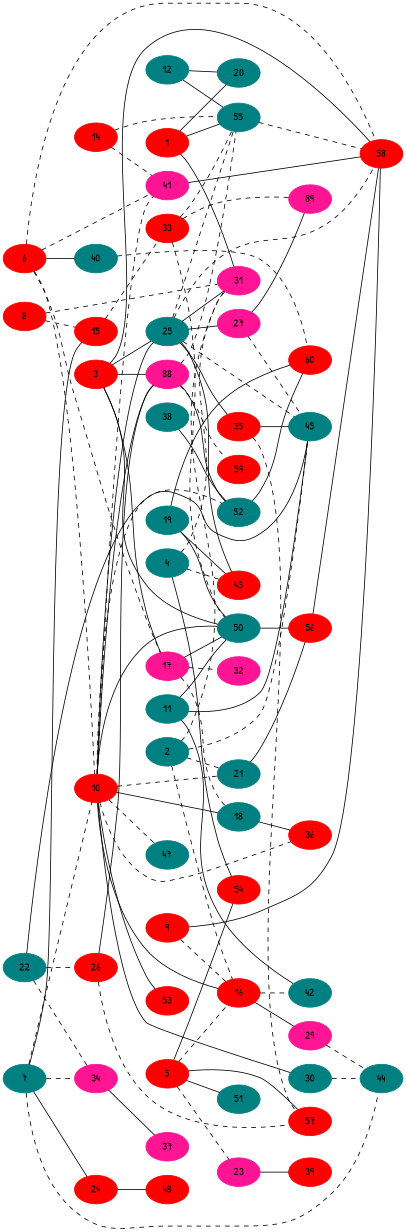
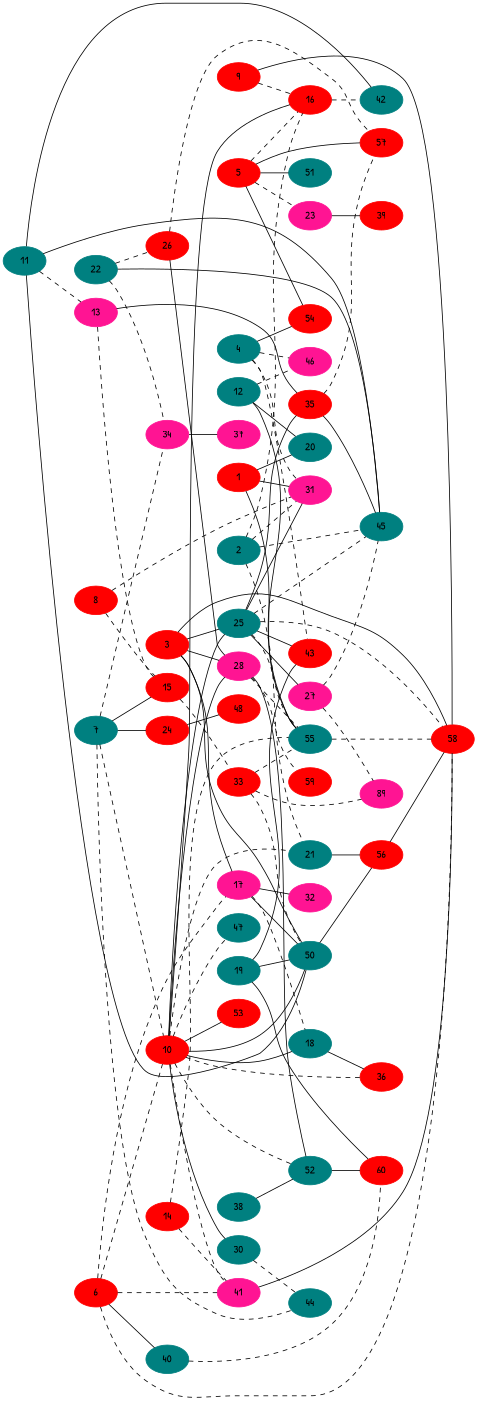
edge "89" -- "27": style solid -> dashed
node "13": added
node "46": added
node "88": label "88" -> "28"
edge "17" -- "32": style dashed -> solid
node "29": removed
